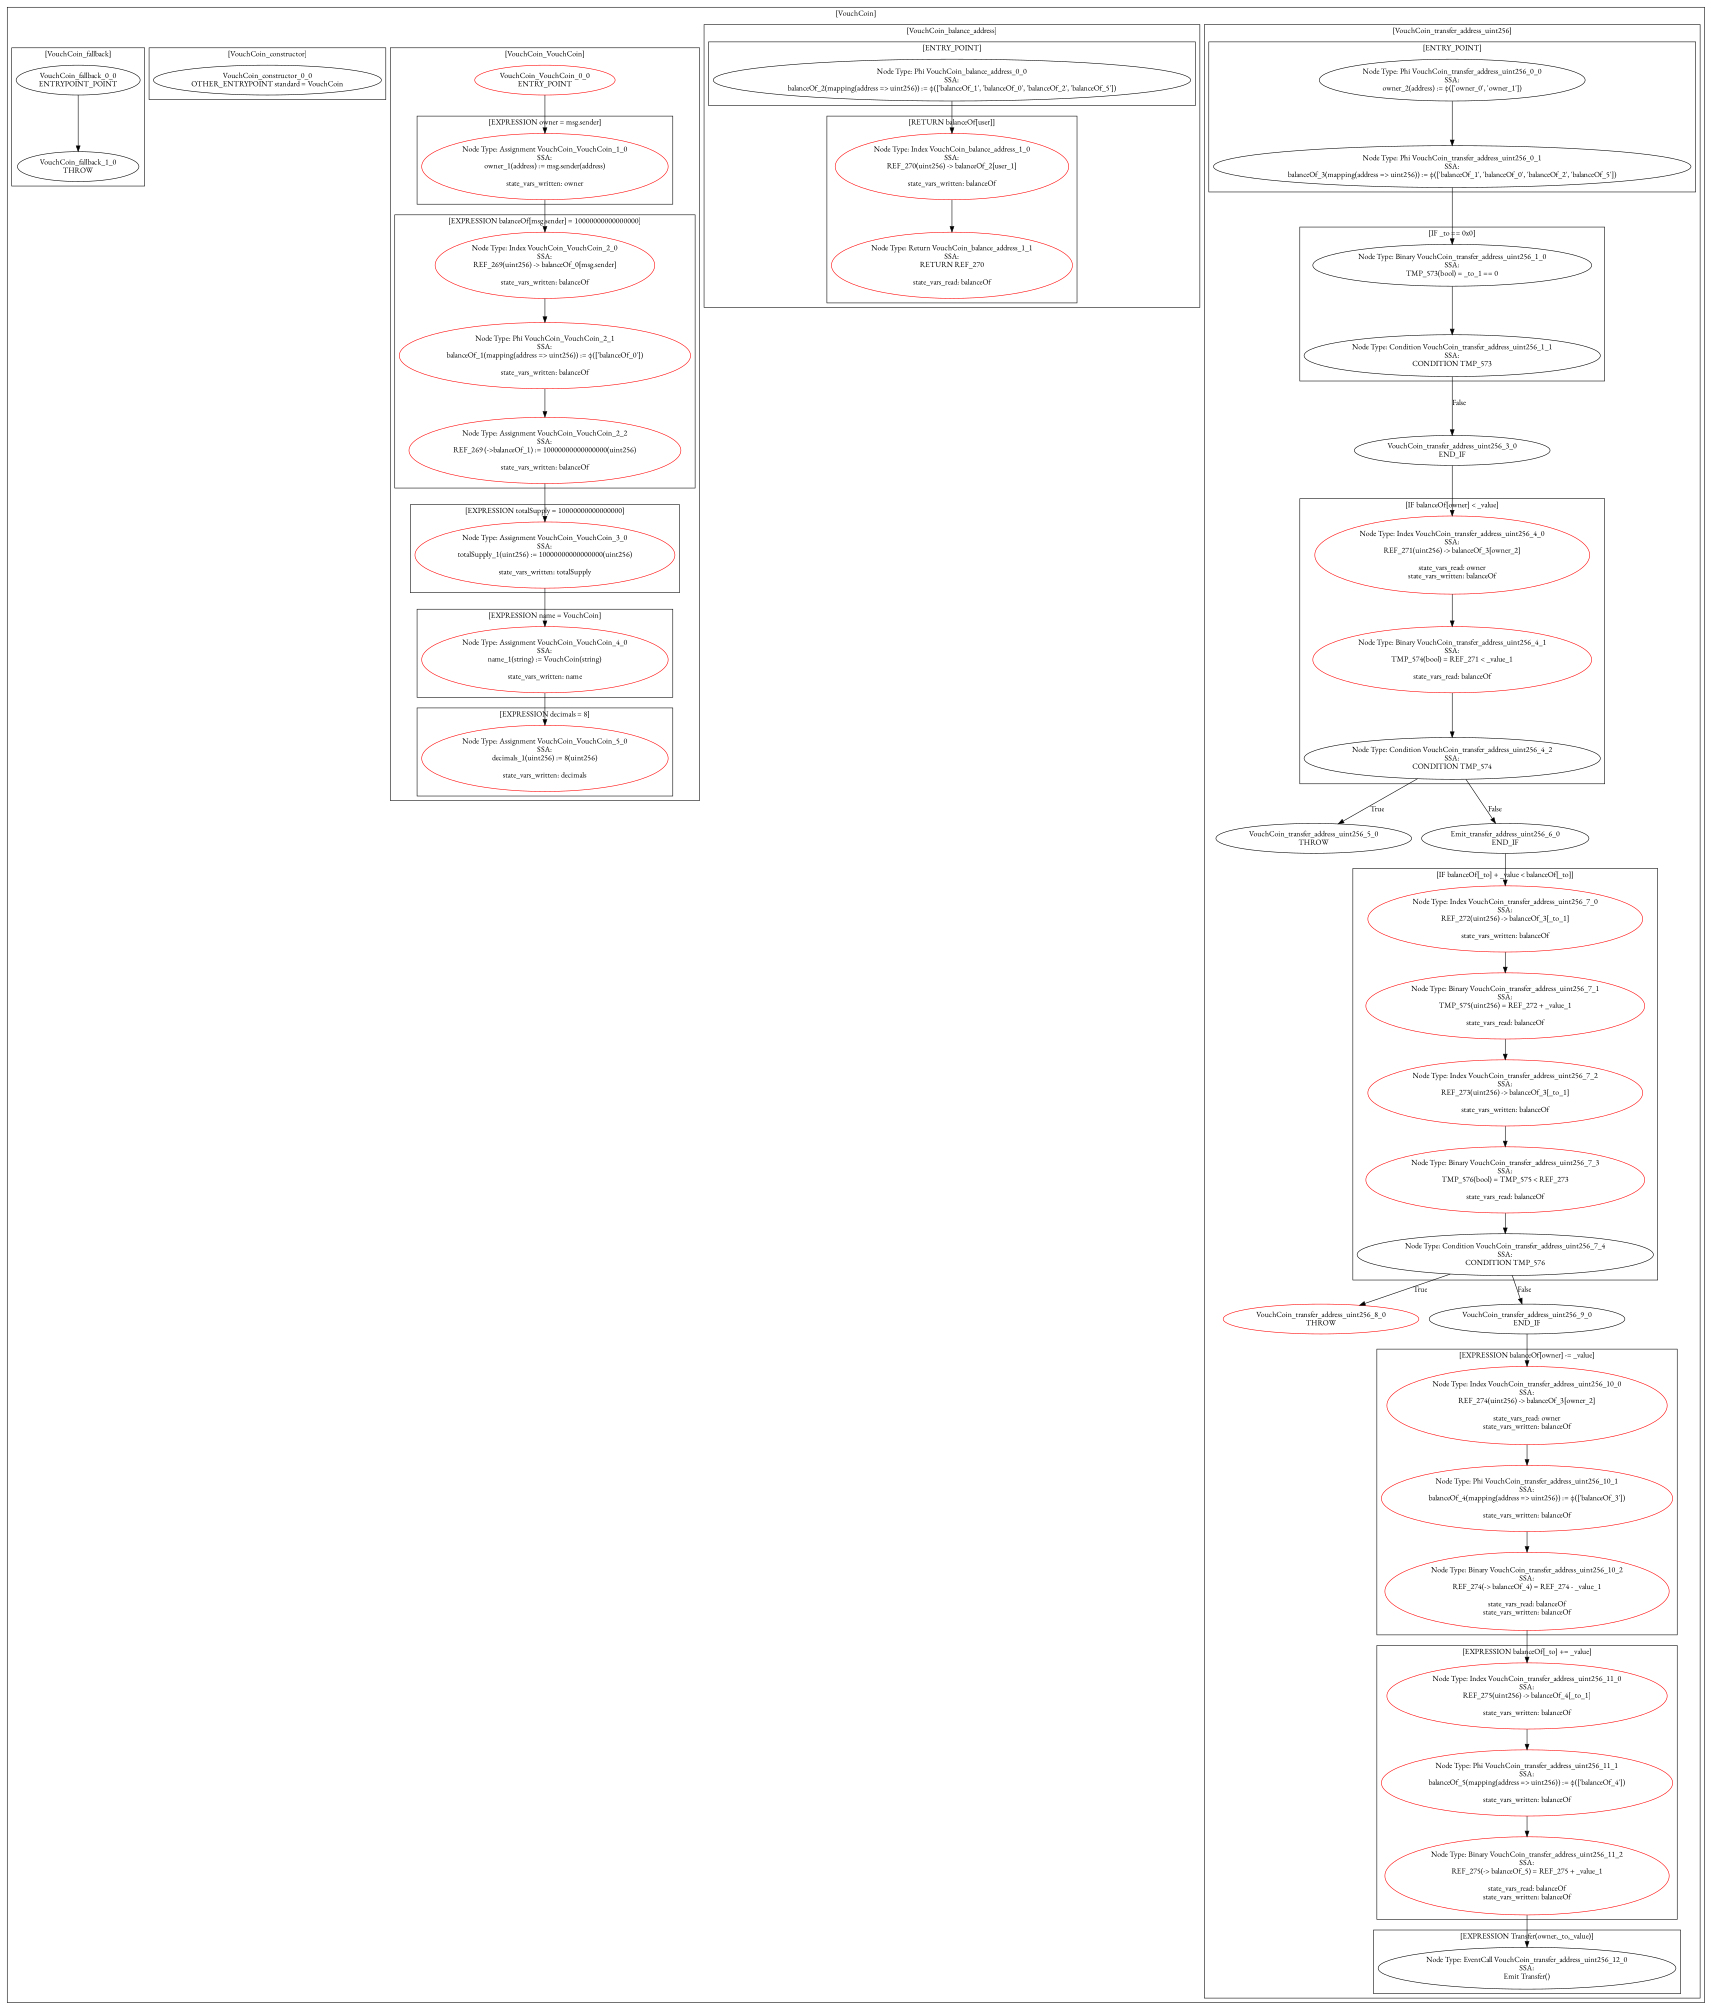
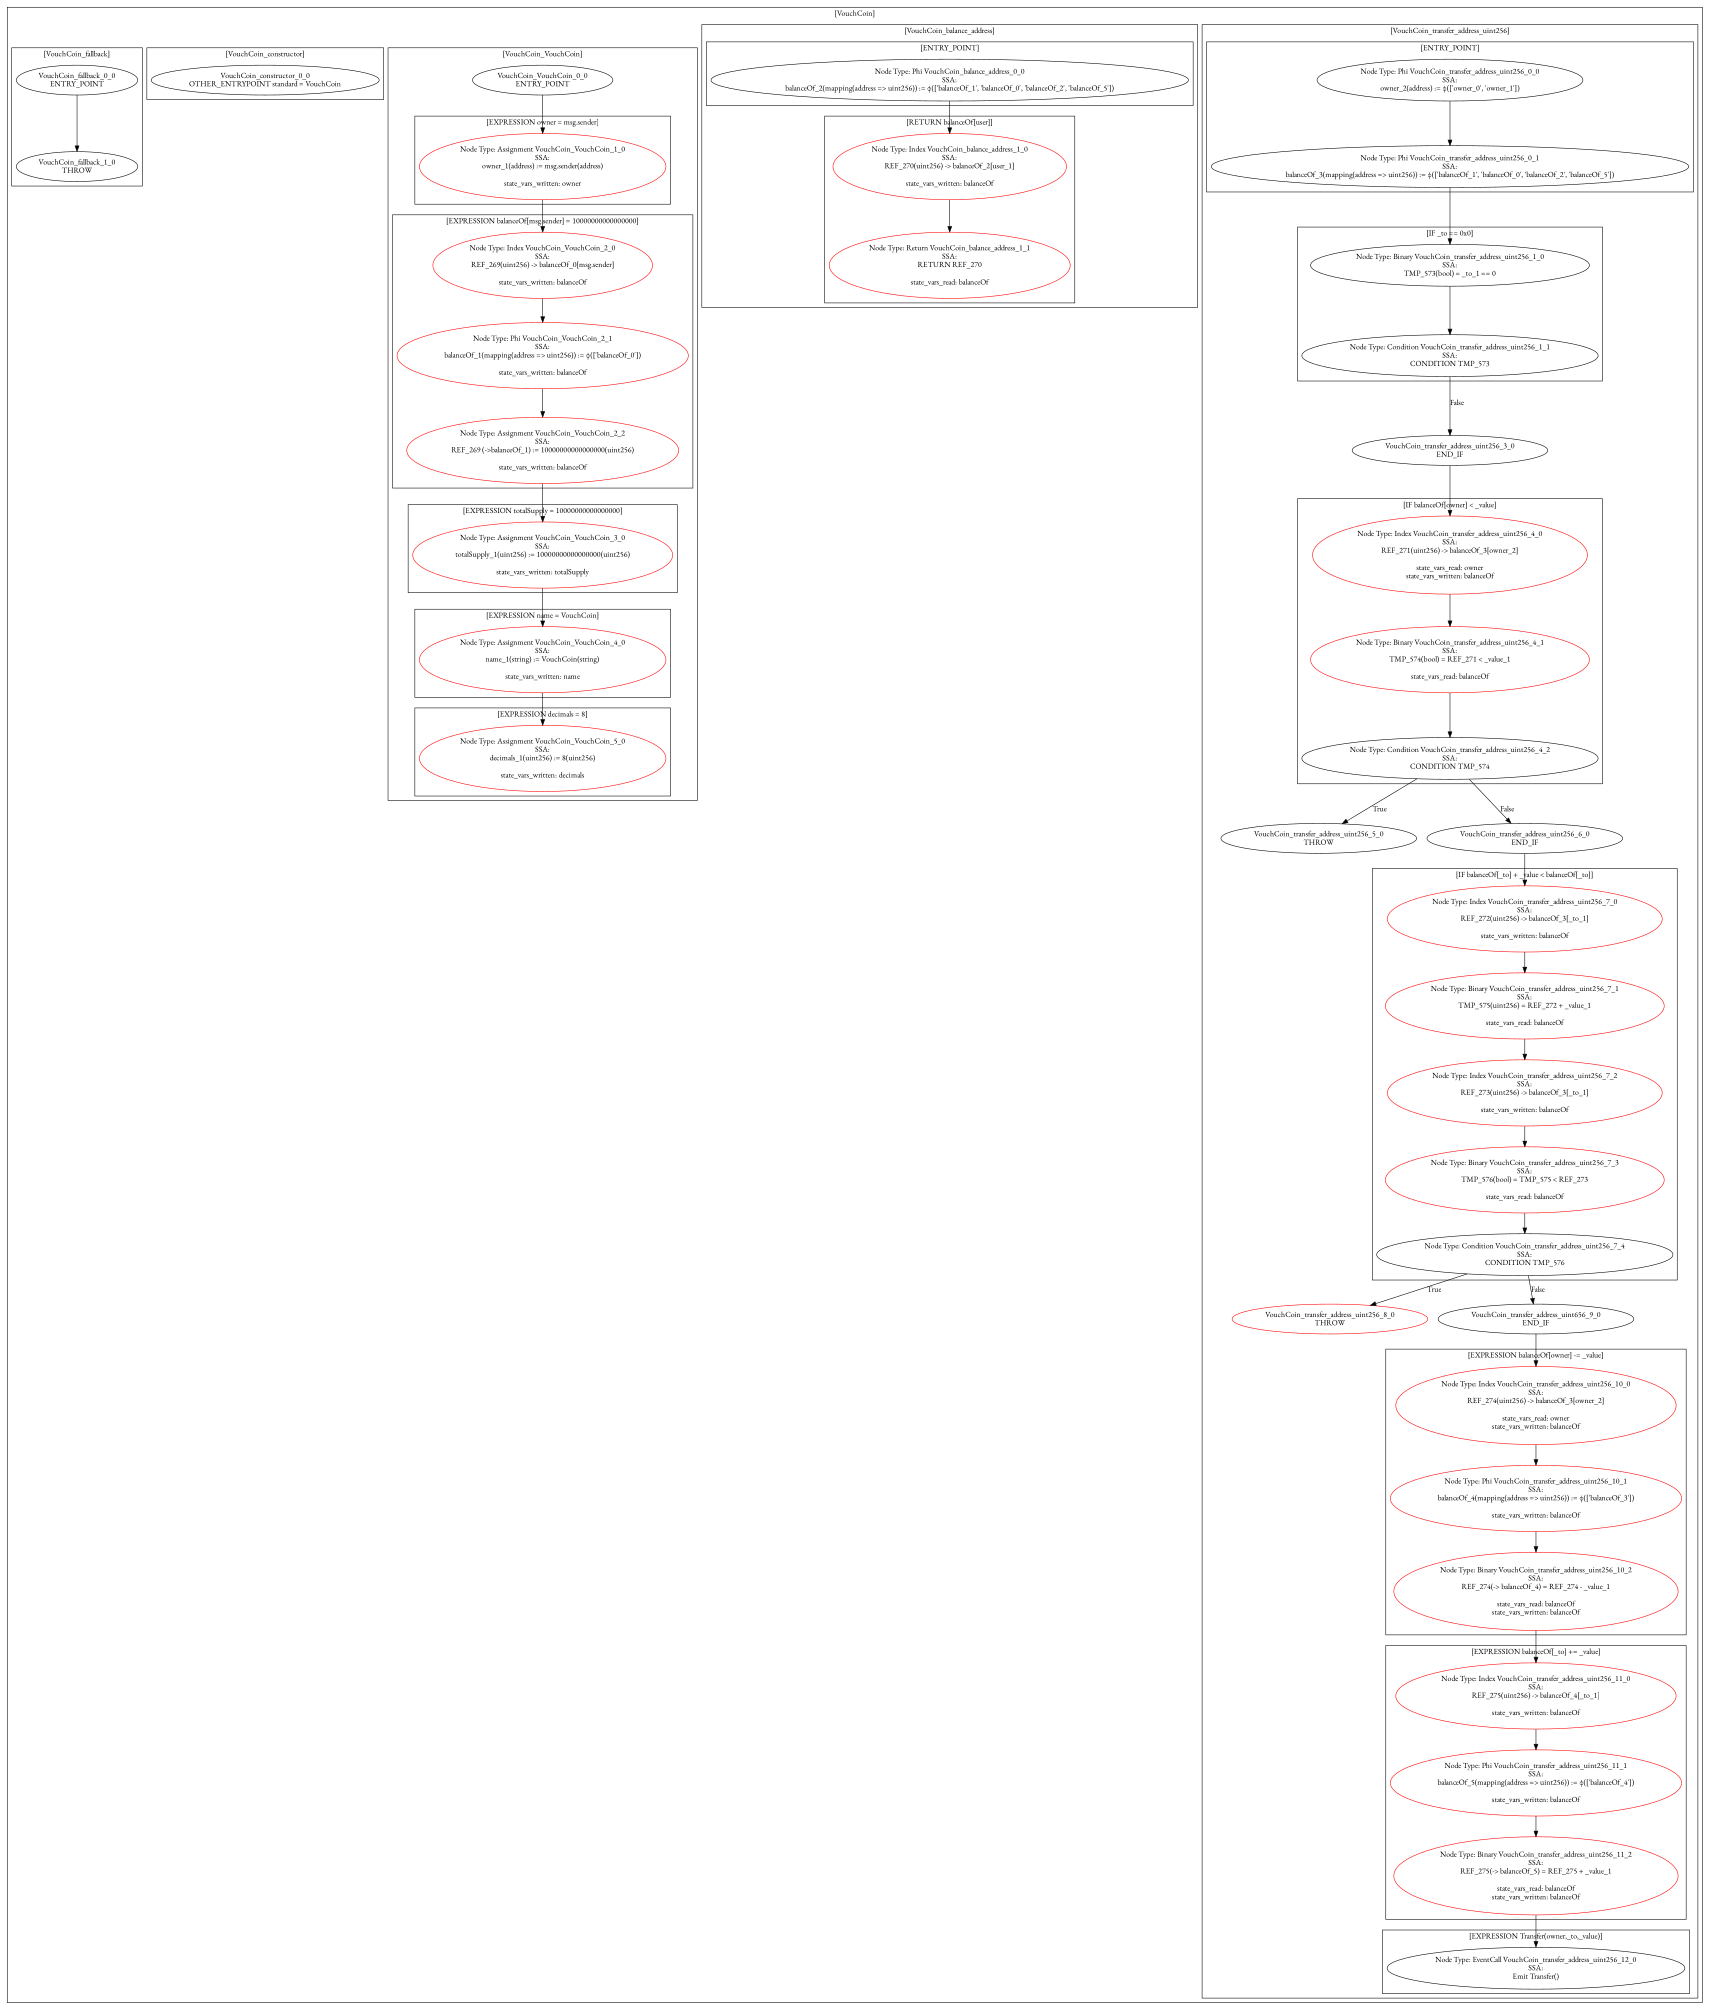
node "VouchCoin_fallback_0_0 ENTRYPOINT_POINT": label "VouchCoin_fallback_0_0 ENTRYPOINT_POINT" -> "VouchCoin_fallback_0_0 ENTRY_POINT"
node "VouchCoin_VouchCoin_0_0 ENTRY_POINT": color red -> black
node "Emit_transfer_address_uint256_6_0 END_IF": label "Emit_transfer_address_uint256_6_0 END_IF" -> "VouchCoin_transfer_address_uint256_6_0 END_IF"
node "VouchCoin_transfer_address_uint256_9_0 END_IF": label "VouchCoin_transfer_address_uint256_9_0 END_IF" -> "VouchCoin_transfer_address_uint656_9_0 END_IF"
